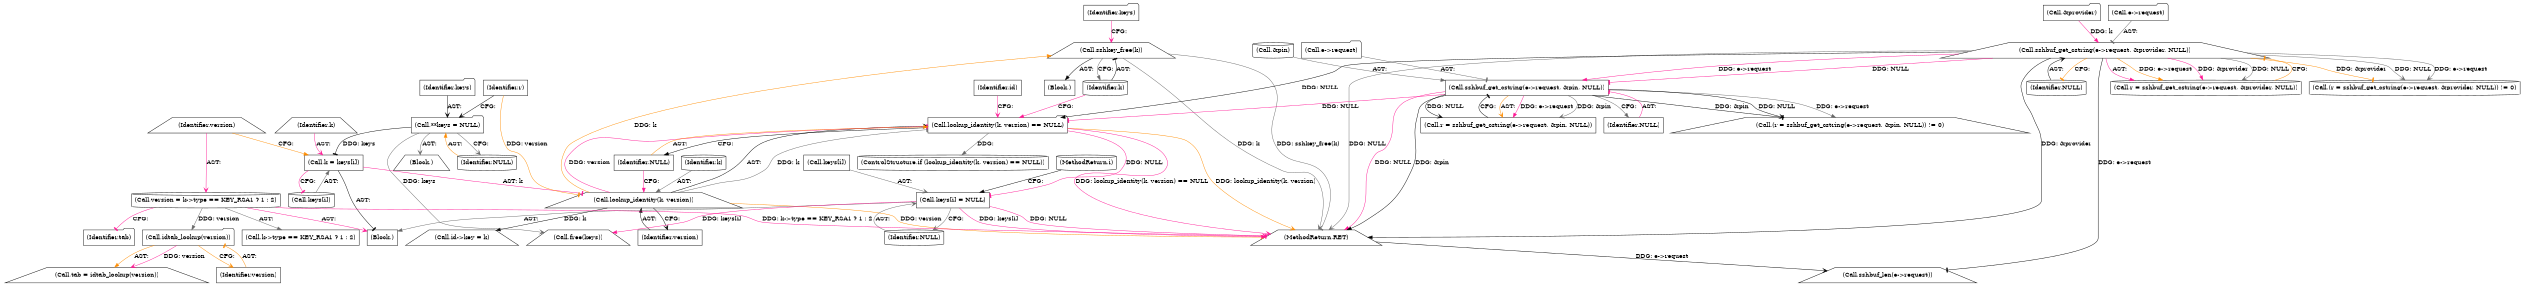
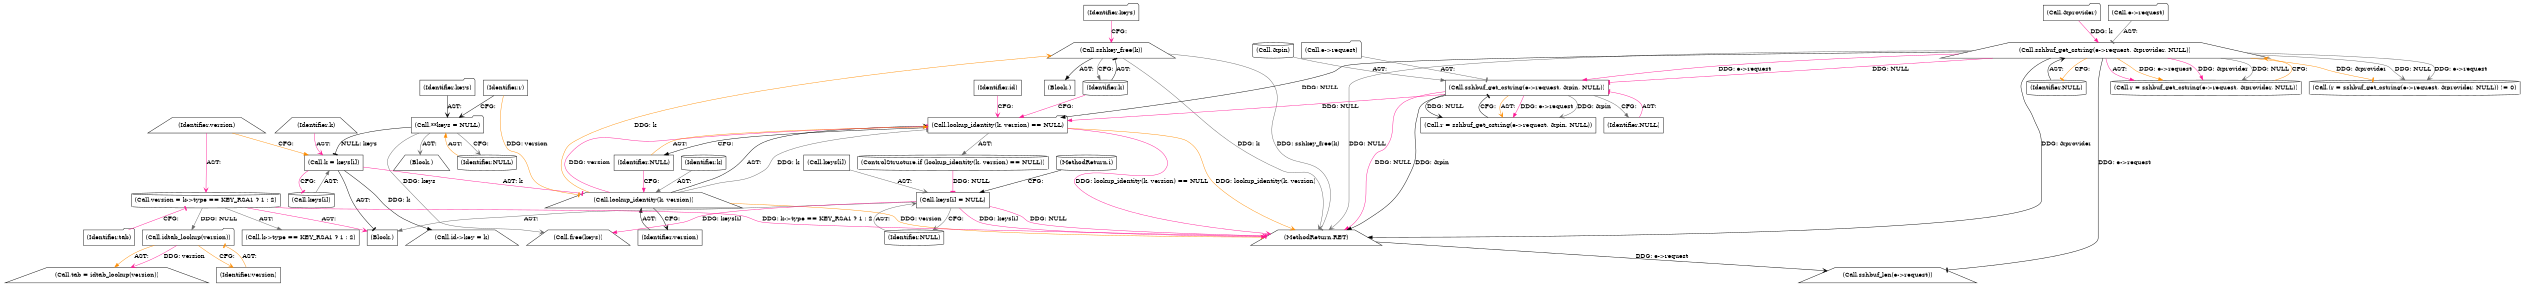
edge "(Call,r = sshbuf_get_cstring(e->request, &provider, NULL))" -> "(Call,sshbuf_get_cstring(e->request, &provider, NULL))": arrowhead tee -> vee
edge "(Call,lookup_identity(k, version))" -> "(Call,sshkey_free(k))": arrowhead normal -> vee
edge "(Call,sshbuf_get_cstring(e->request, &pin, NULL))" -> "(Call,lookup_identity(k, version) == NULL)": arrowhead tee -> normal
node "(Call,(r = sshbuf_get_cstring(e->request, &pin, NULL)) != 0)": removed
edge "(Call,**keys = NULL)" -> "(Call,k = keys[i])": label "DDG: keys" -> "NULL: keys"
edge "(Call,lookup_identity(k, version) == NULL)" -> "(ControlStructure,if (lookup_identity(k, version) == NULL))": label "DDG: " -> "AST: "
edge "(Call,lookup_identity(k, version) == NULL)" -> "(Call,keys[i] = NULL)": now "(ControlStructure,if (lookup_identity(k, version) == NULL))" -> "(Call,keys[i] = NULL)"
edge "(Call,version = k->type == KEY_RSA1 ? 1 : 2)" -> "(Identifier,tab)": reversed
edge "(Call,version = k->type == KEY_RSA1 ? 1 : 2)" -> "(Call,idtab_lookup(version))": label "DDG: version" -> "DDG: NULL"
edge "(Call,lookup_identity(k, version))" -> "(Call,id->key = k)": now "(Call,k = keys[i])" -> "(Call,id->key = k)"
